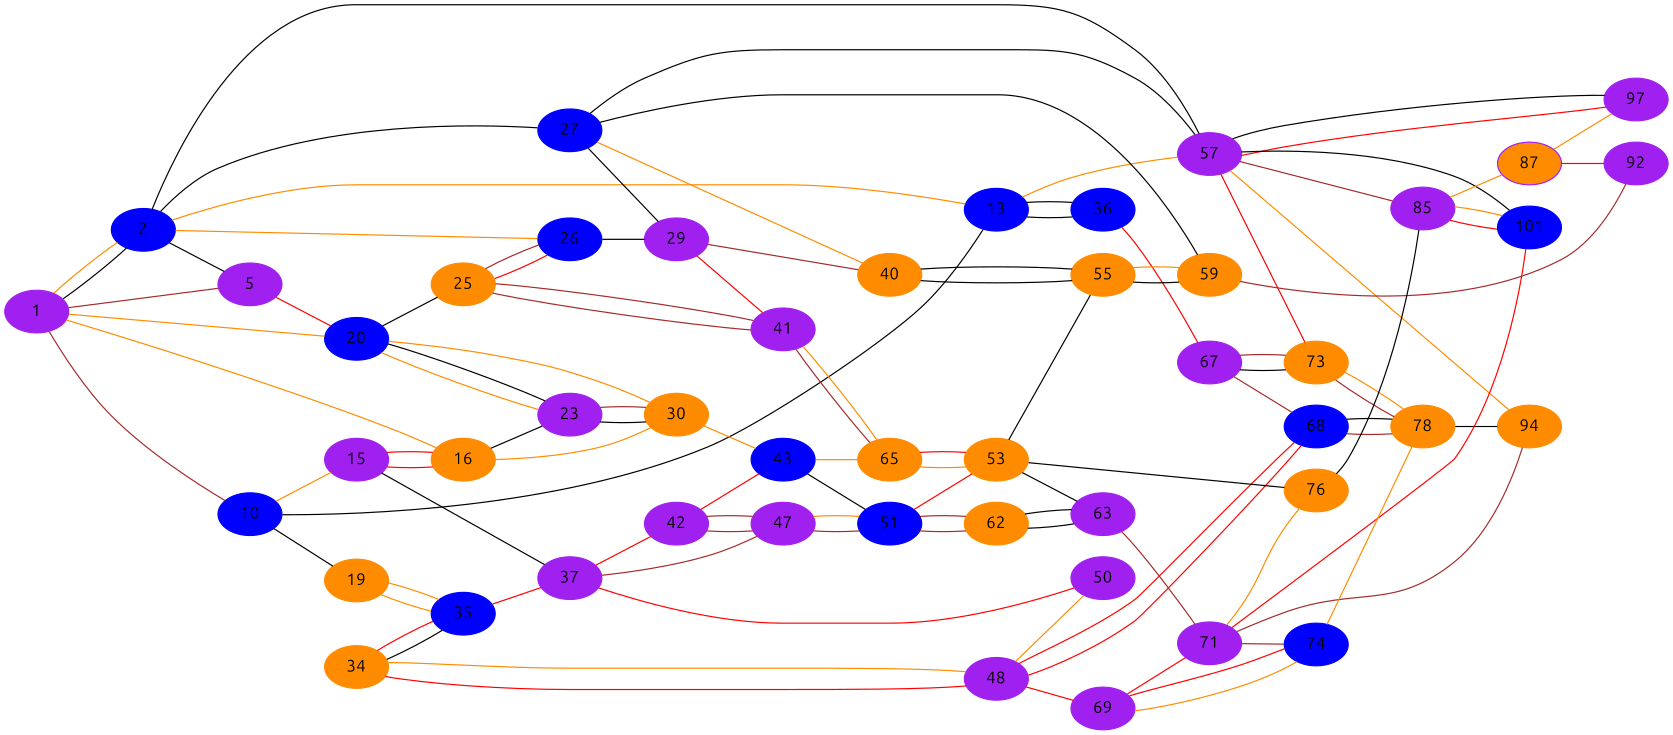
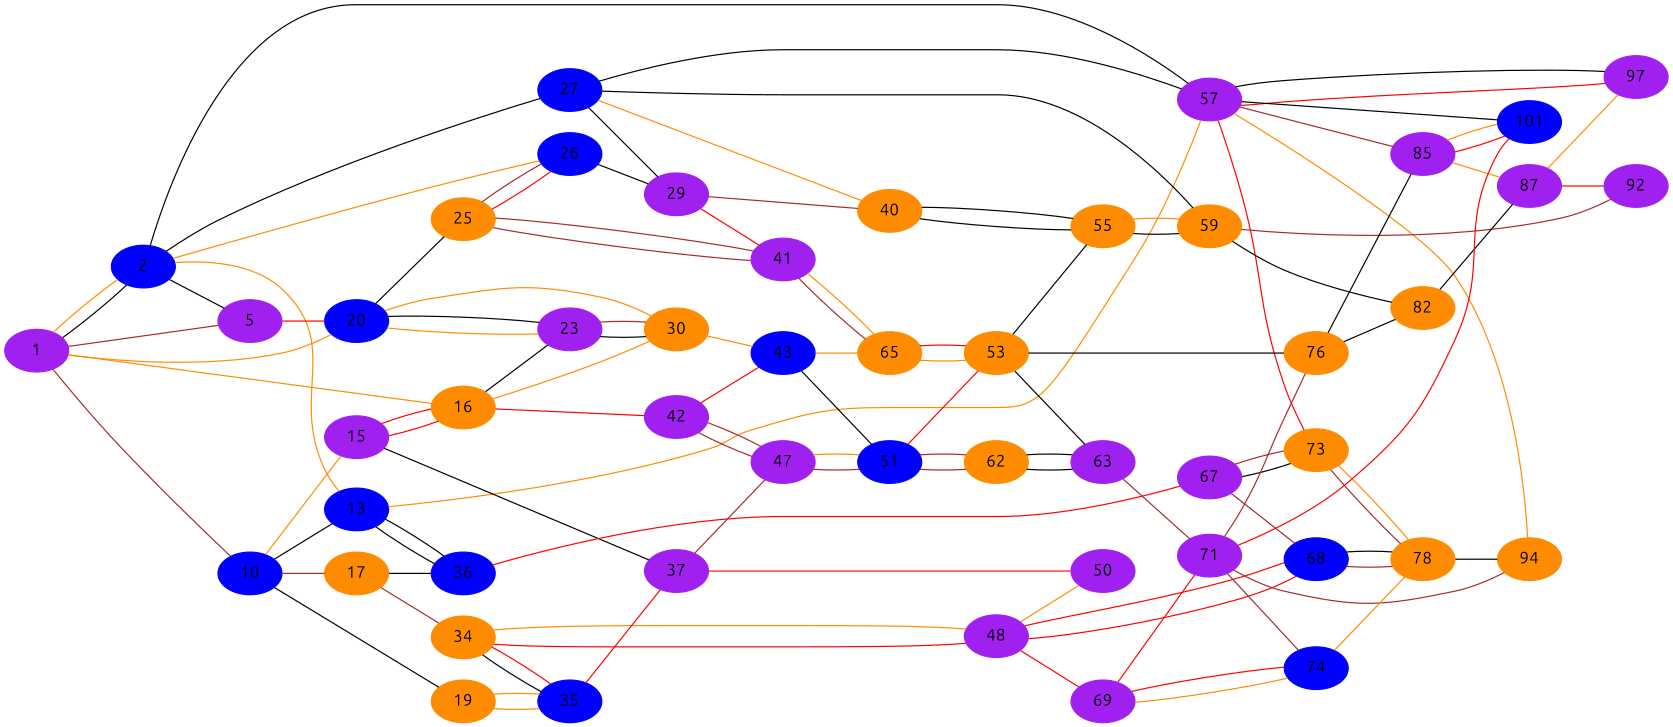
node "87": fillcolor darkorange -> purple
node "82": added
edge "42" -- "37": now "42" -- "16"
edge "76" -- "71": color darkorange -> brown
node "17": added
